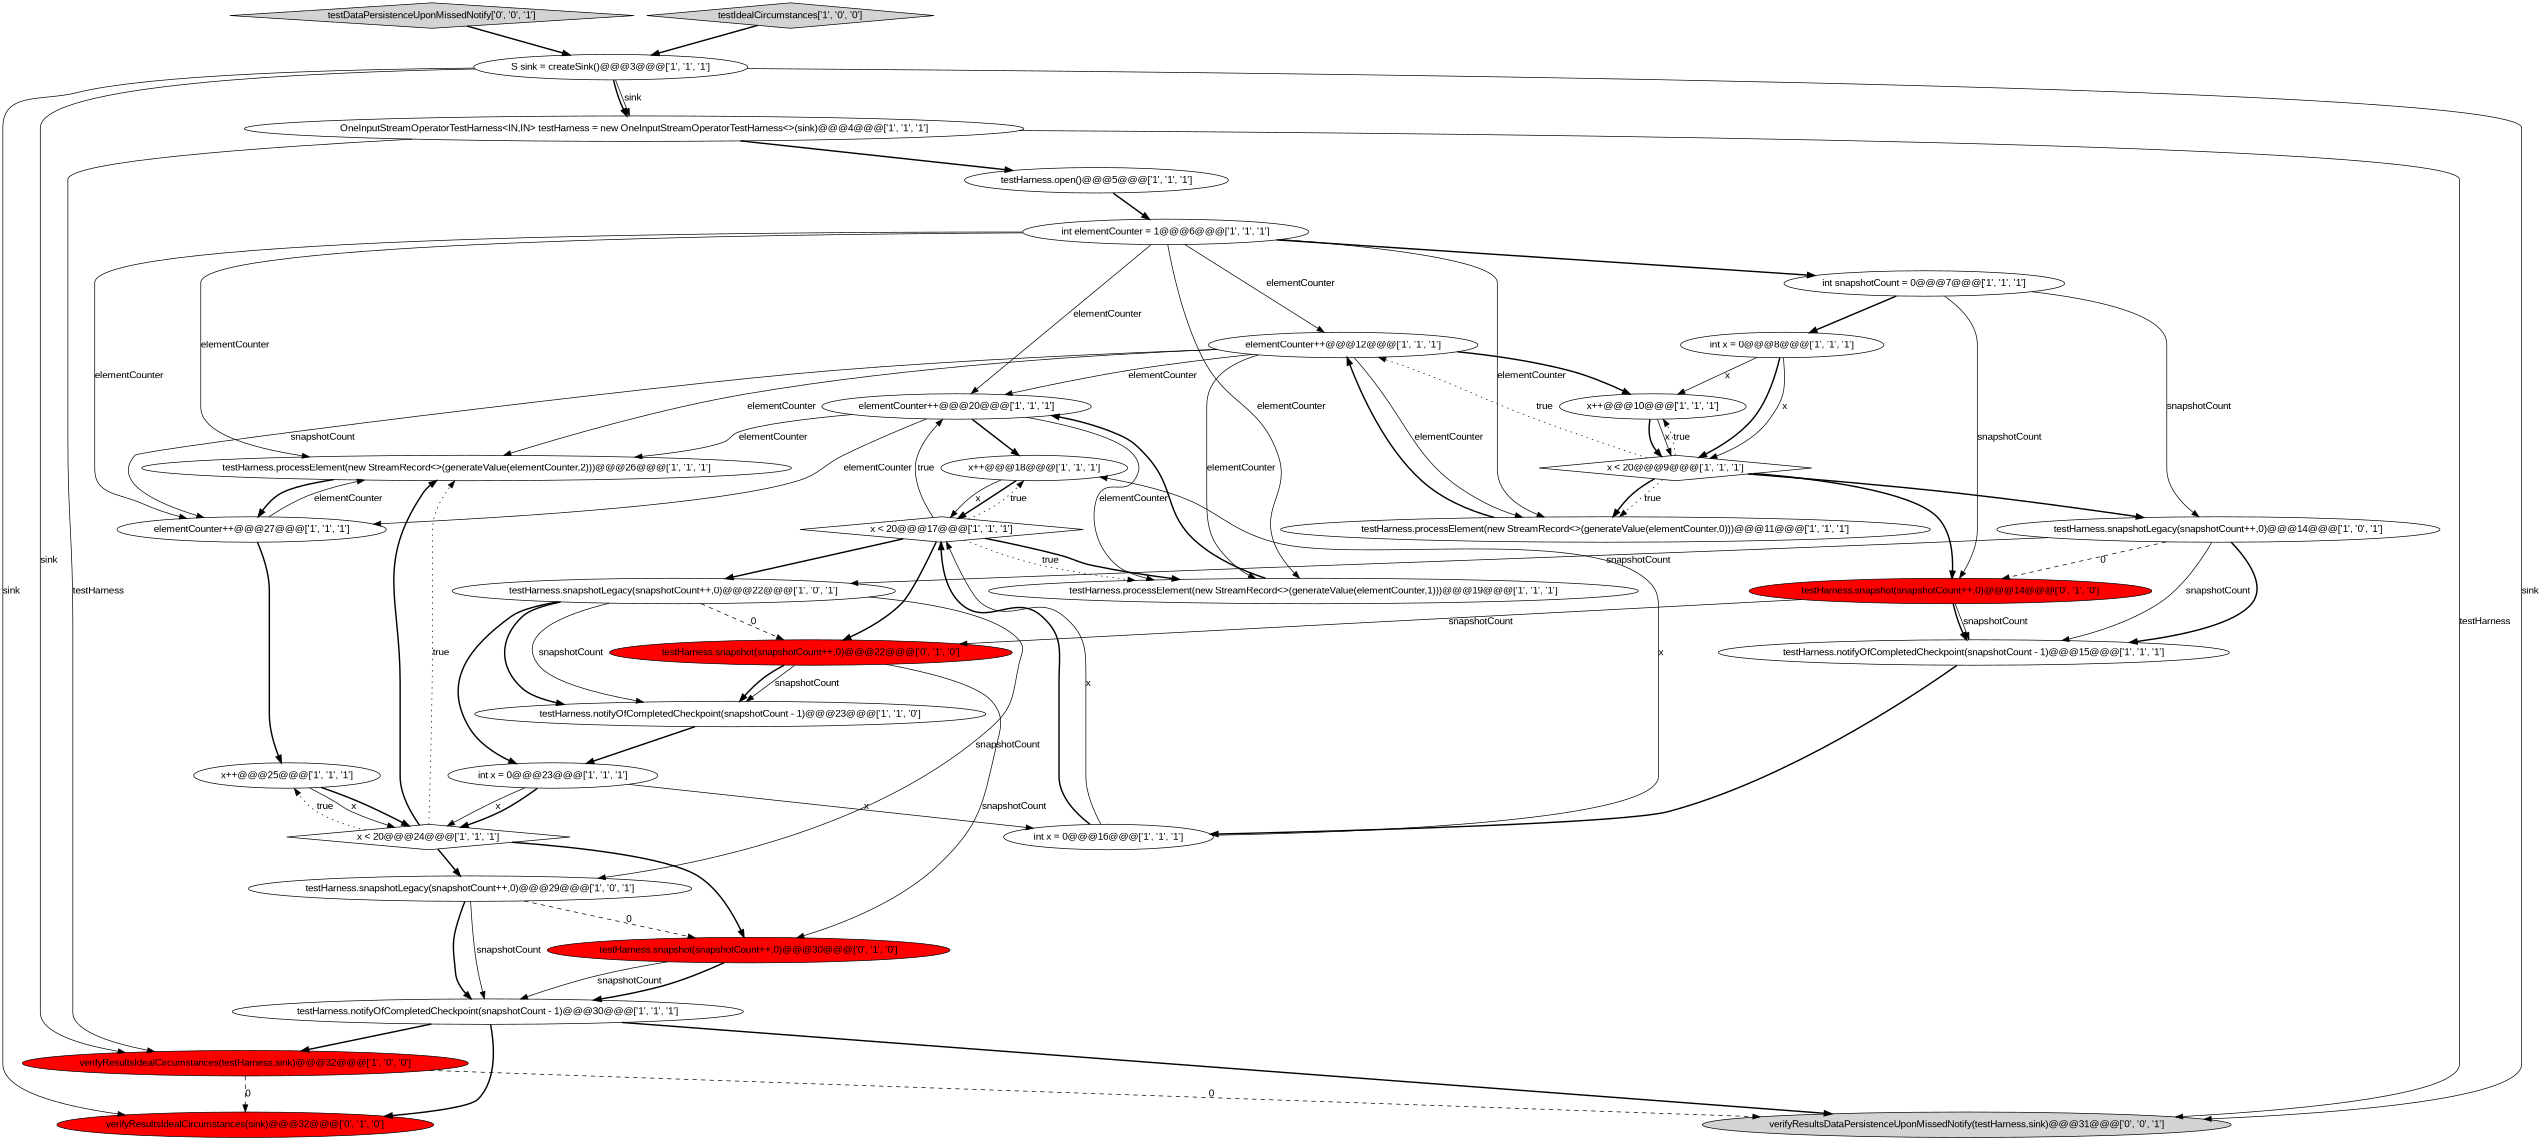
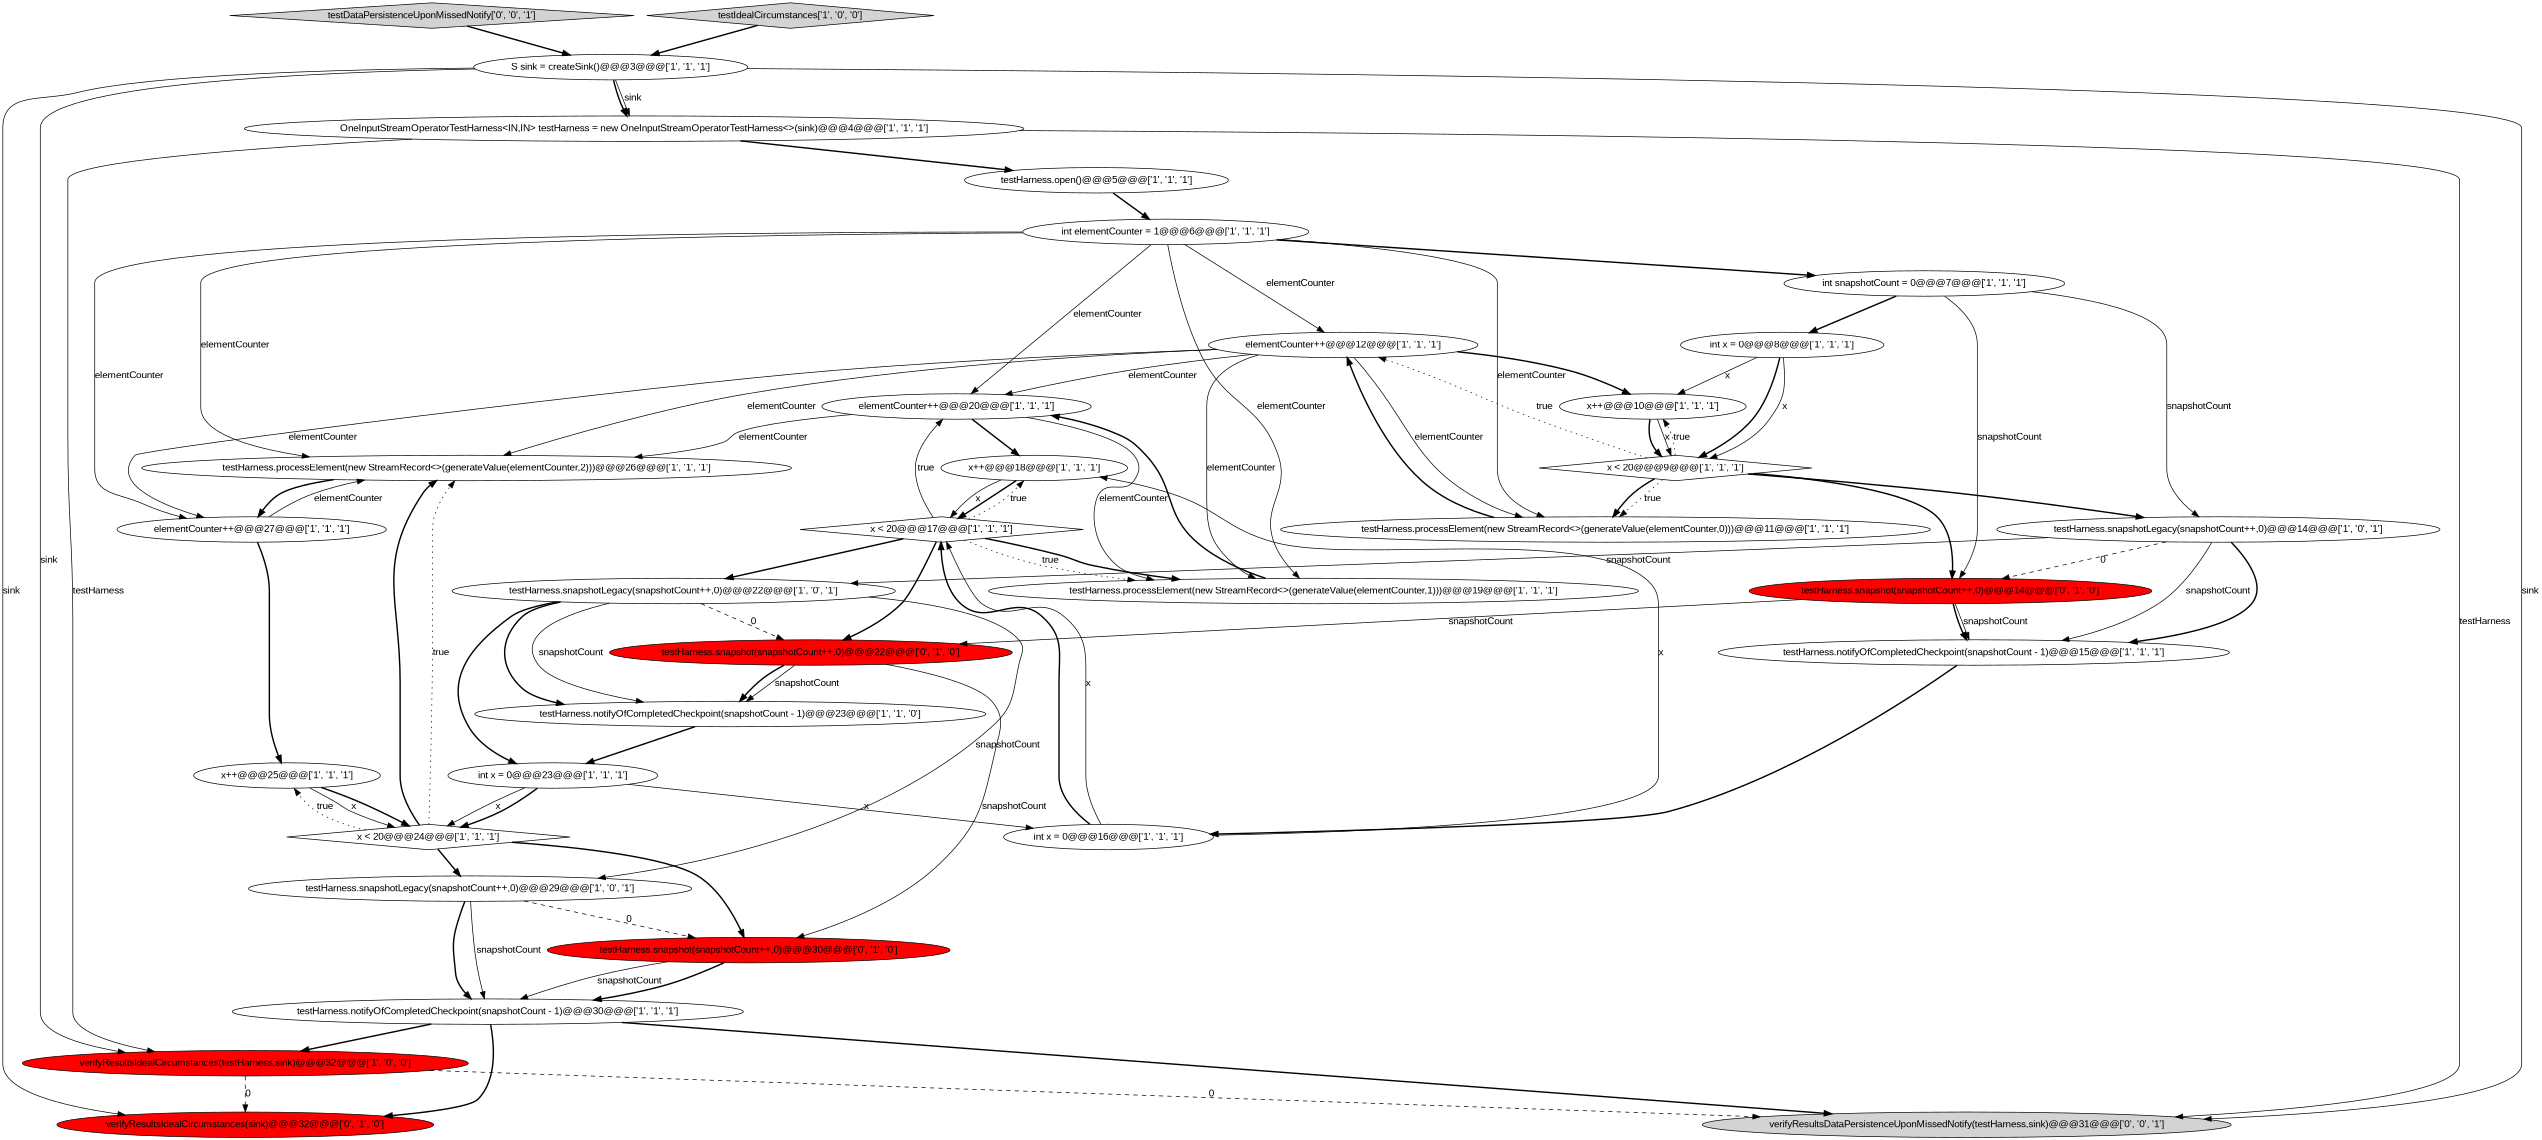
edge "elementCounter++@@@12@@@['1', '1', '1']" -> "elementCounter++@@@27@@@['1', '1', '1']": label "snapshotCount" -> "elementCounter"
edge "elementCounter++@@@20@@@['1', '1', '1']" -> "elementCounter++@@@27@@@['1', '1', '1']": removed, label "elementCounter"
